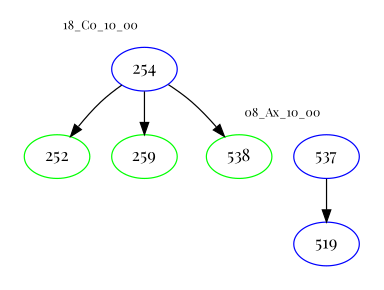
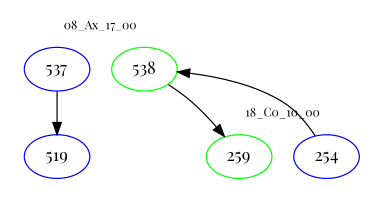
edge "254" -> "259": now "538" -> "259"
cluster "08_Ax_10_00": label "08_Ax_10_00" -> "08_Ax_17_00"
node "252": removed
